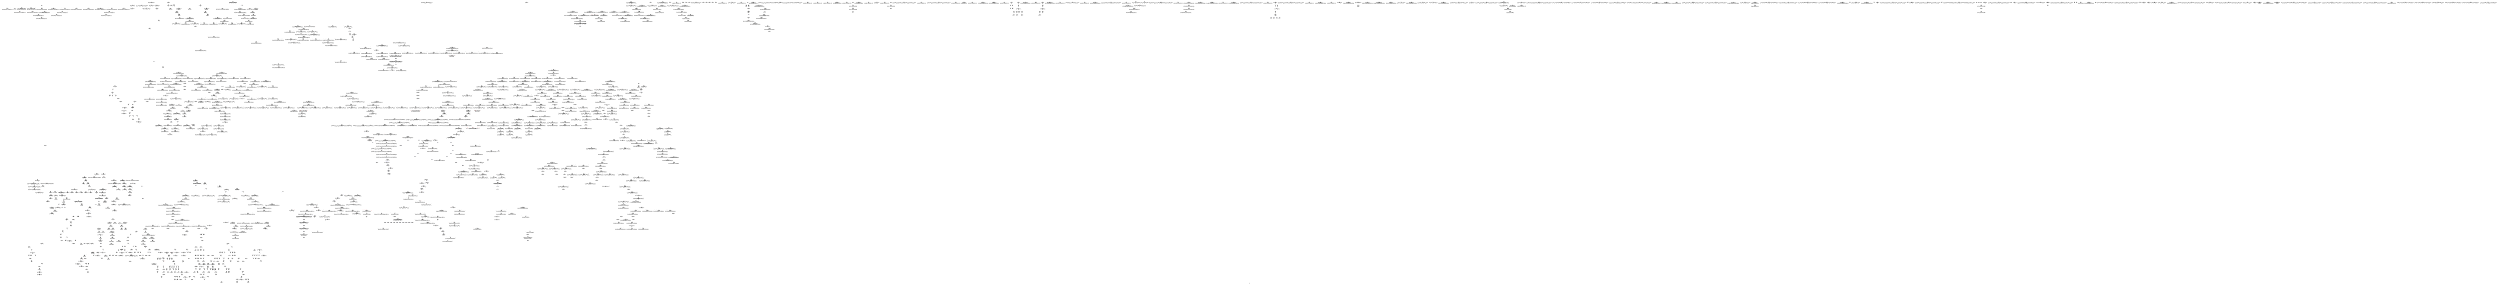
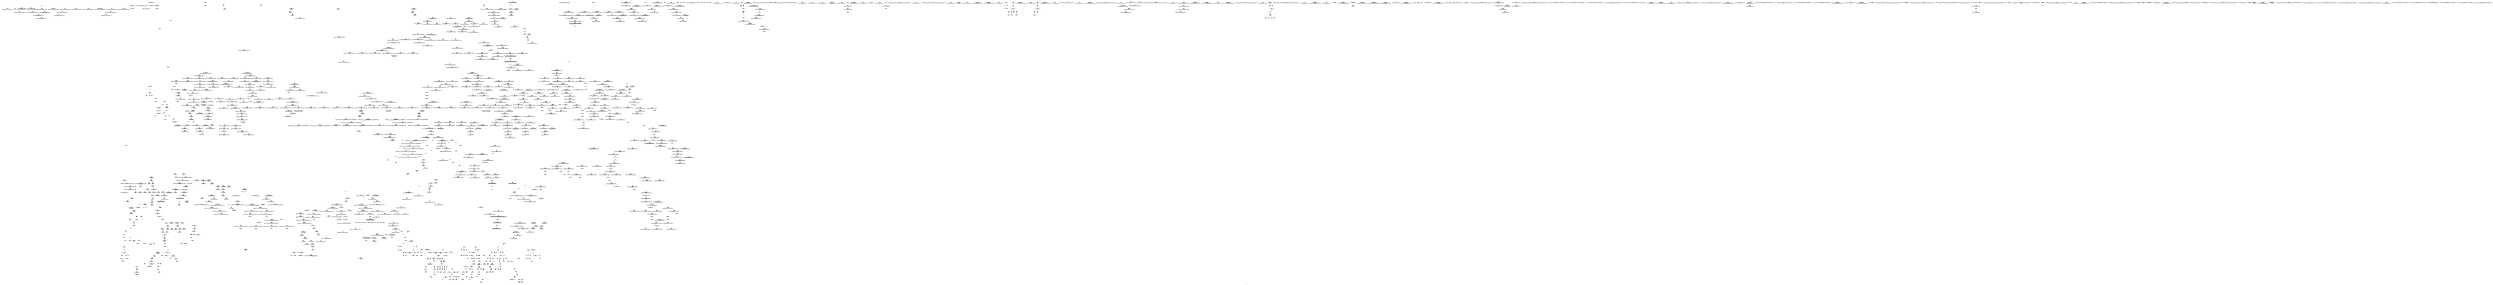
node "NodeID: 751": removed
